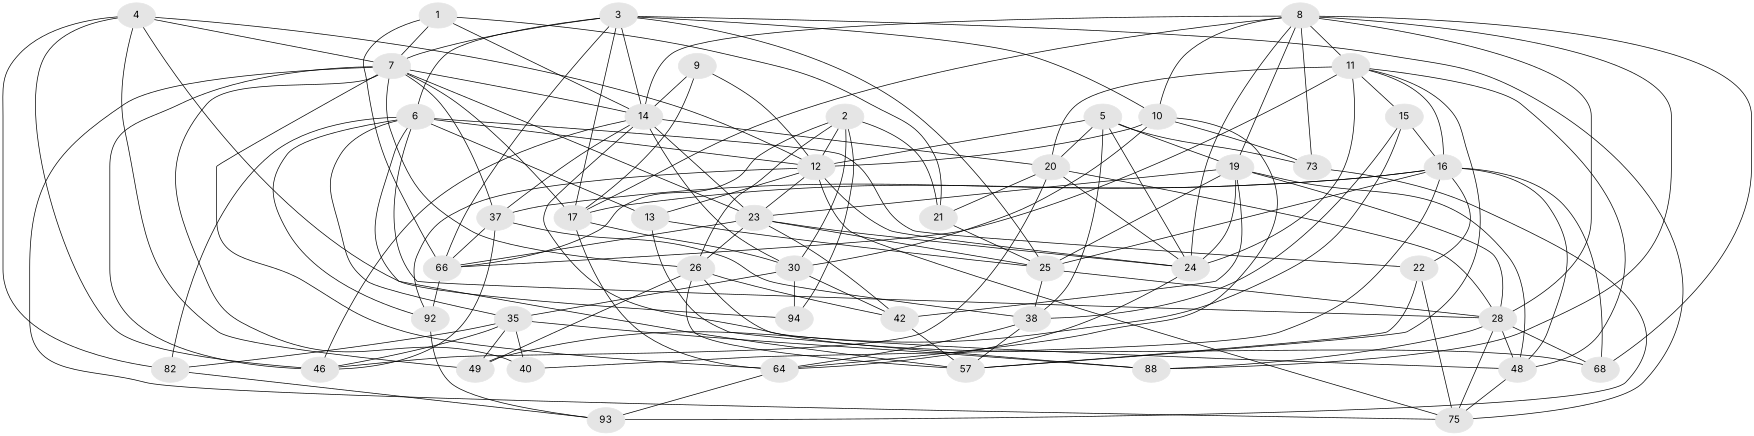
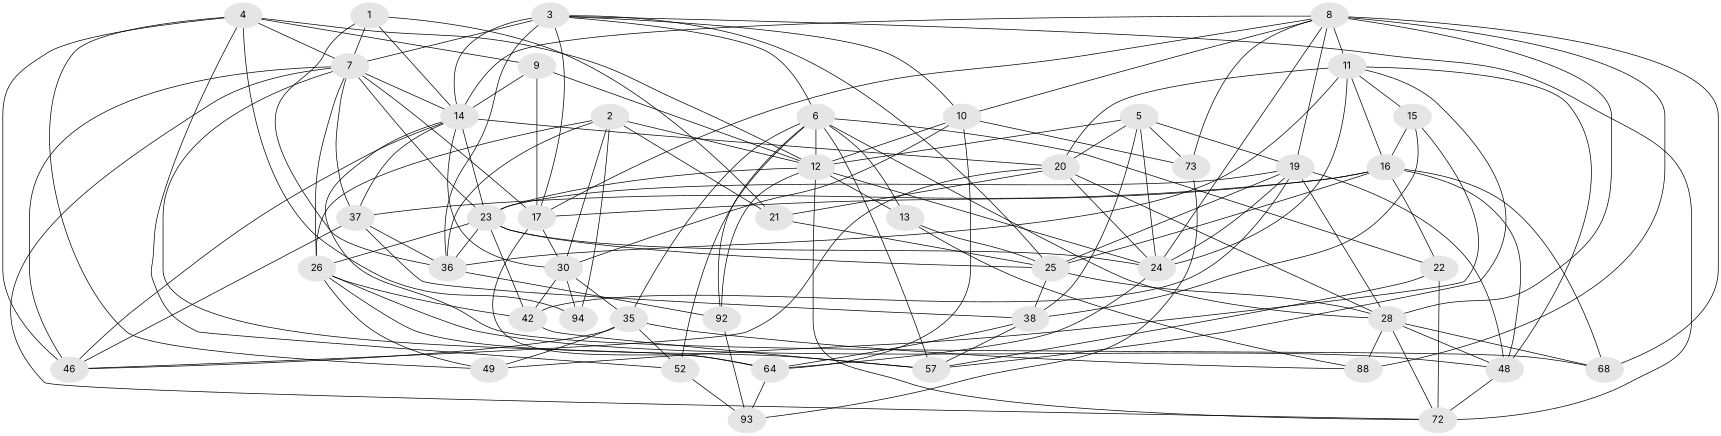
edge "4" -- "9": added
node "66": label "66" -> "36"
node "82": label "82" -> "52"
node "40": removed
node "75": label "75" -> "72"
